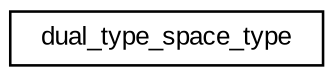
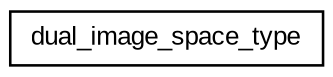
node "dual_type_space_type": label "dual_type_space_type" -> "dual_image_space_type"
